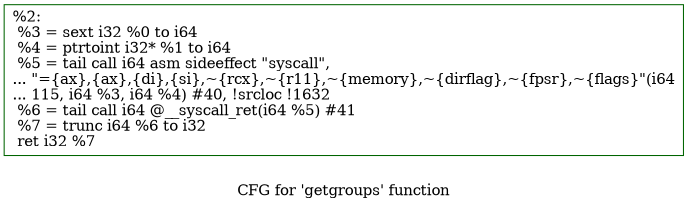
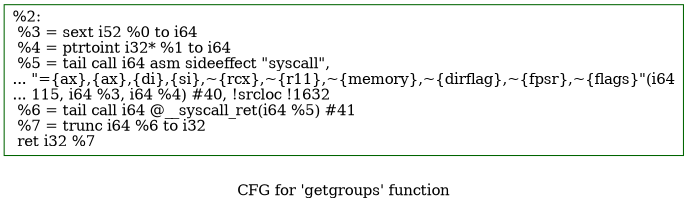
node "%2:": text "%3 = sext i32 %0 to i64" -> "%3 = sext i52 %0 to i64"
